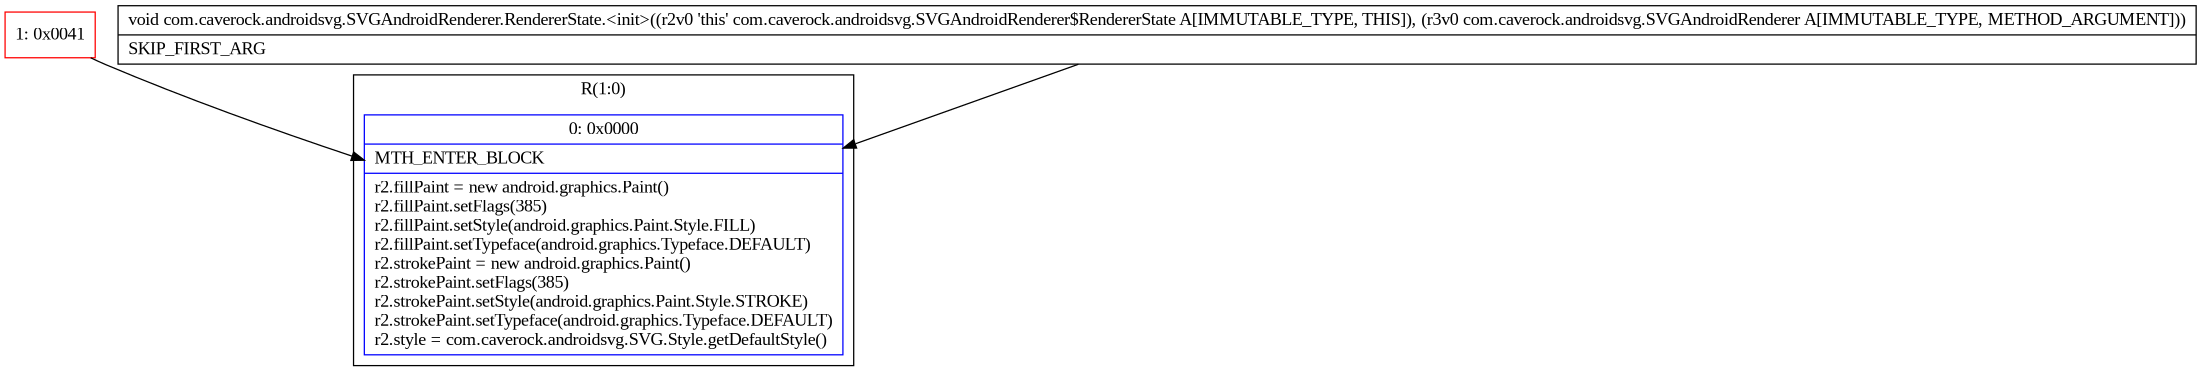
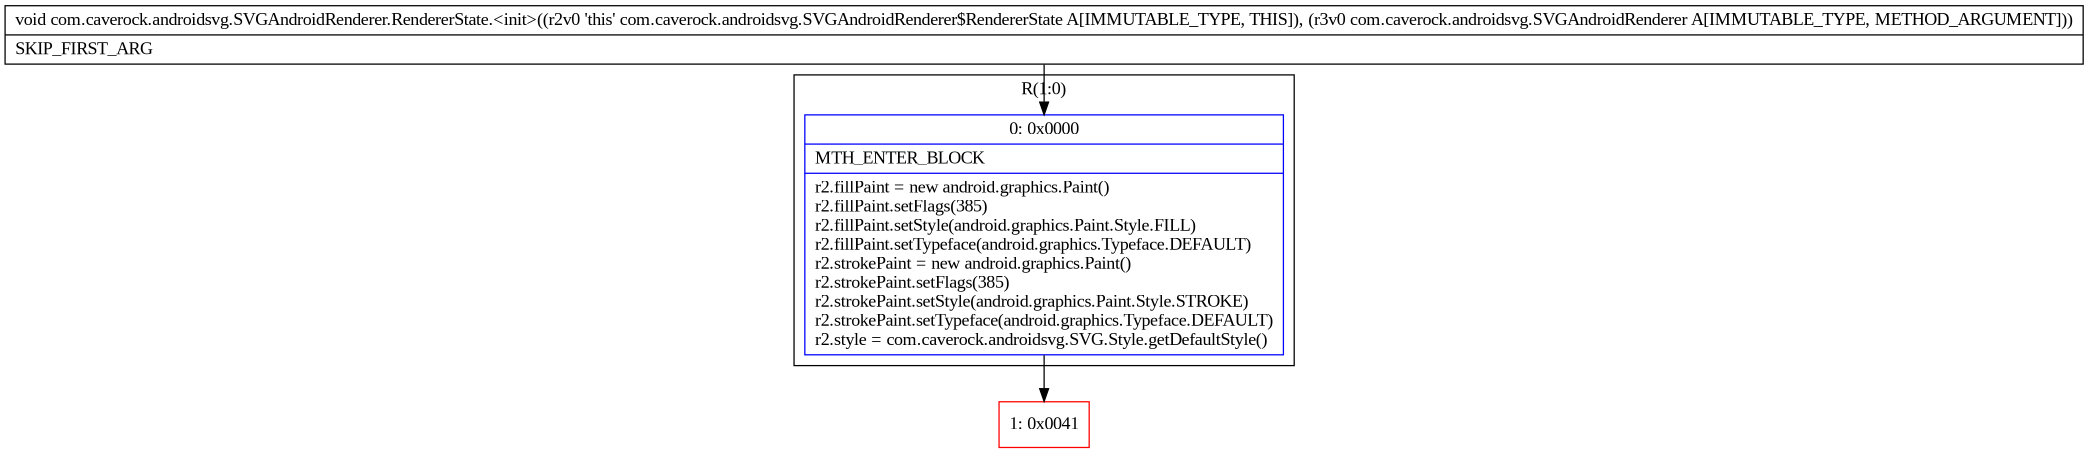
edge "1: 0x0041" -> "0: 0x0000": reversed
